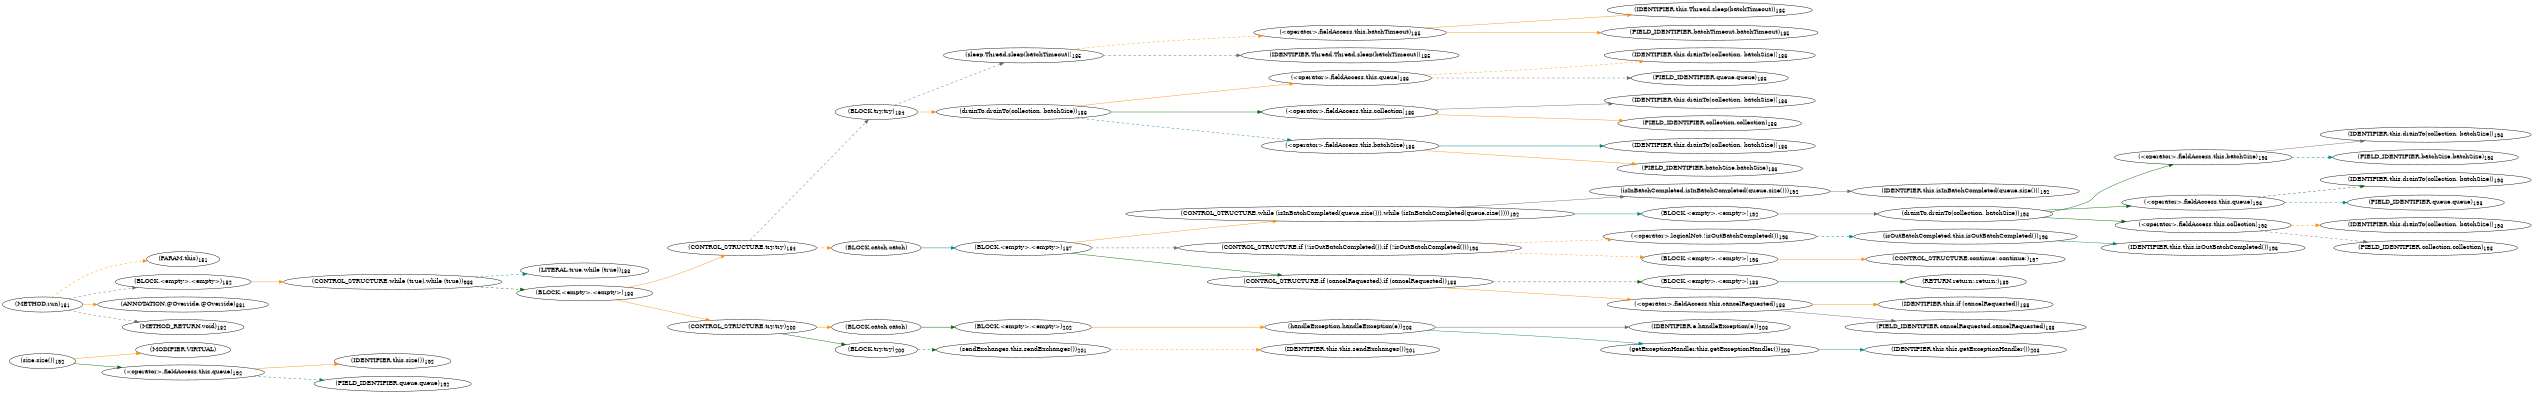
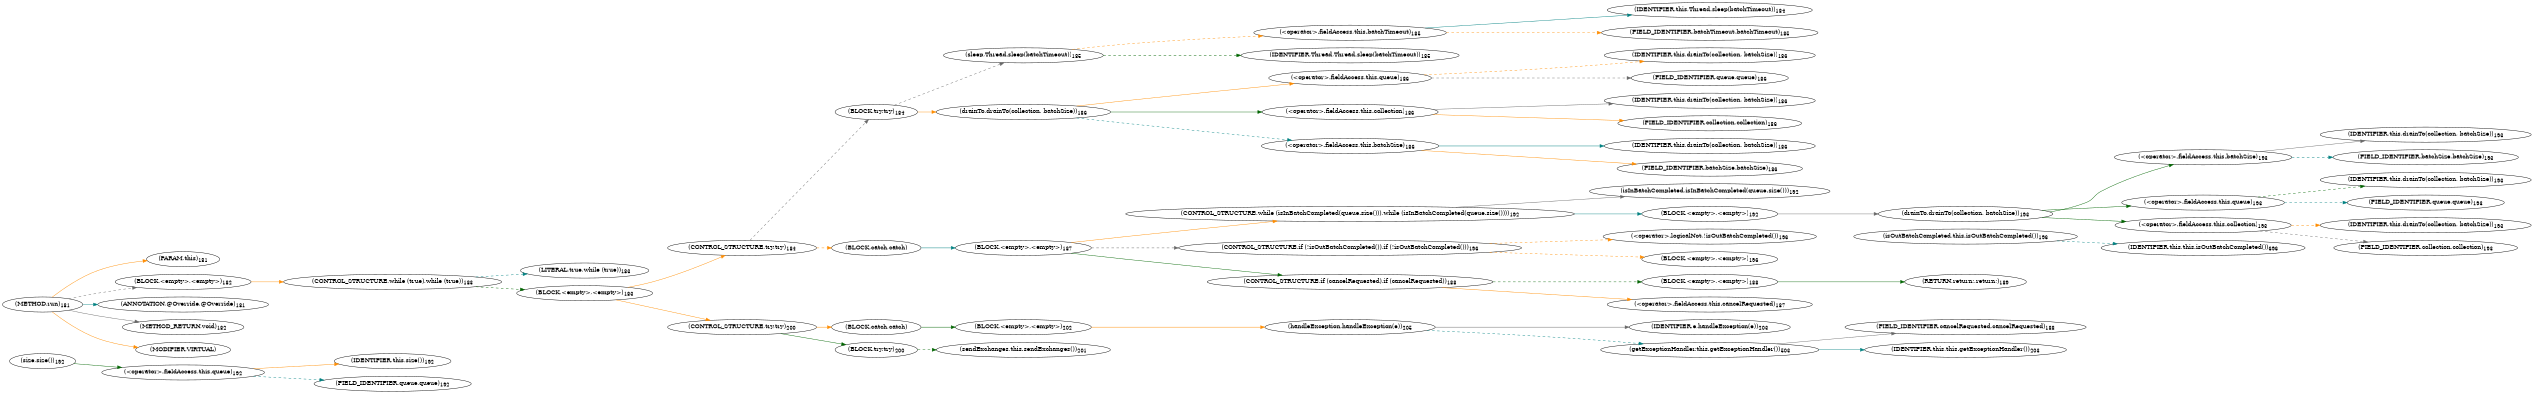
node "(IDENTIFIER,this,Thread.sleep(batchTimeout))": text "185" -> "184"
edge "(<operator>.fieldAccess,this.batchTimeout)" -> "(IDENTIFIER,this,Thread.sleep(batchTimeout))": color darkorange -> teal
edge "(<operator>.fieldAccess,this.batchTimeout)" -> "(FIELD_IDENTIFIER,batchTimeout,batchTimeout)": style solid -> dashed
edge "(sleep,Thread.sleep(batchTimeout))" -> "(IDENTIFIER,Thread,Thread.sleep(batchTimeout))": color gray40 -> darkgreen
node "(IDENTIFIER,this,isInBatchCompleted(queue.size()))": removed
edge "(<operator>.logicalNot,!isOutBatchCompleted())" -> "(isOutBatchCompleted,this.isOutBatchCompleted())": removed
edge "(isOutBatchCompleted,this.isOutBatchCompleted())" -> "(IDENTIFIER,this,this.isOutBatchCompleted())": style solid -> dashed
node "(IDENTIFIER,this,this.isOutBatchCompleted())": text "196" -> "696"
node "(CONTROL_STRUCTURE,continue;,continue;)": removed
edge "(METHOD,run)" -> "(PARAM,this)": style dashed -> solid
node "(CONTROL_STRUCTURE,while (true),while (true))": text "983" -> "183"
node "(ANNOTATION,@Override,@Override)": text "881" -> "181"
node "(<operator>.fieldAccess,this.cancelRequested)": text "188" -> "187"
edge "(METHOD,run)" -> "(ANNOTATION,@Override,@Override)": color darkorange -> teal
node "(IDENTIFIER,this,if (cancelRequested))": removed
edge "(<operator>.fieldAccess,this.cancelRequested)" -> "(FIELD_IDENTIFIER,cancelRequested,cancelRequested)": now "(getExceptionHandler,this.getExceptionHandler())" -> "(FIELD_IDENTIFIER,cancelRequested,cancelRequested)"
edge "(METHOD,run)" -> "(METHOD_RETURN,void)": style dashed -> solid
node "(handleException,handleException(e))": text "203" -> "205"
edge "(handleException,handleException(e))" -> "(getExceptionHandler,this.getExceptionHandler())": style solid -> dashed
node "(getExceptionHandler,this.getExceptionHandler())": text "203" -> "503"
node "(IDENTIFIER,this,this.sendExchanges())": removed
edge "(size,size())" -> "(MODIFIER,VIRTUAL)": now "(METHOD,run)" -> "(MODIFIER,VIRTUAL)"
